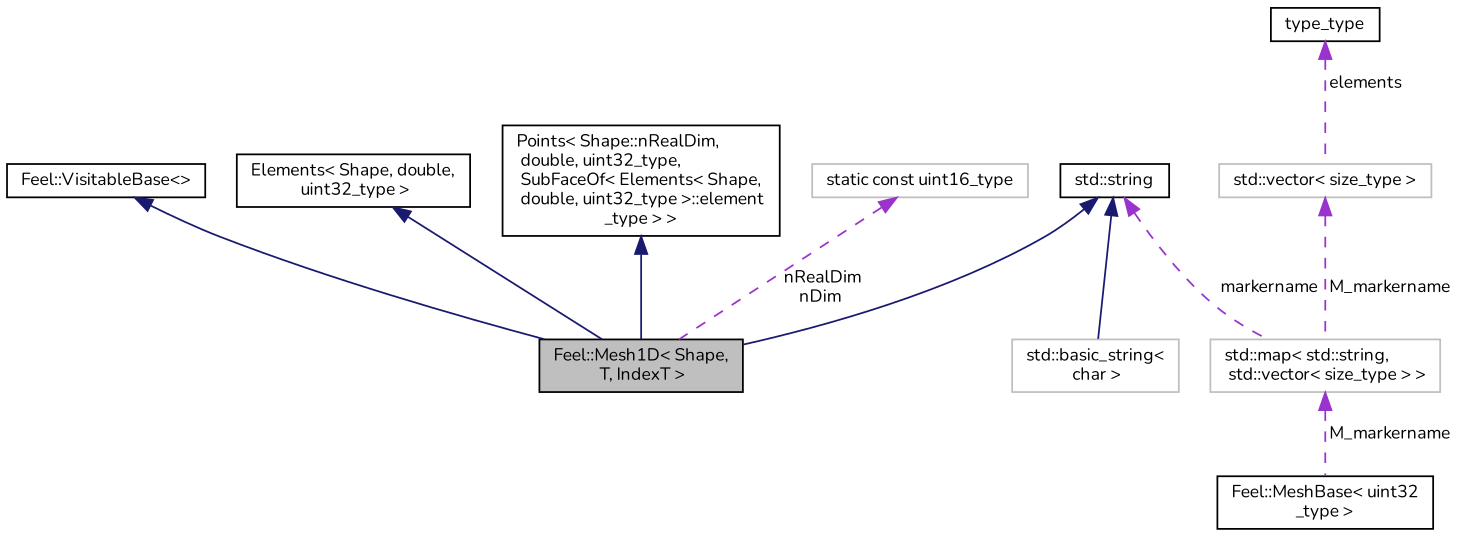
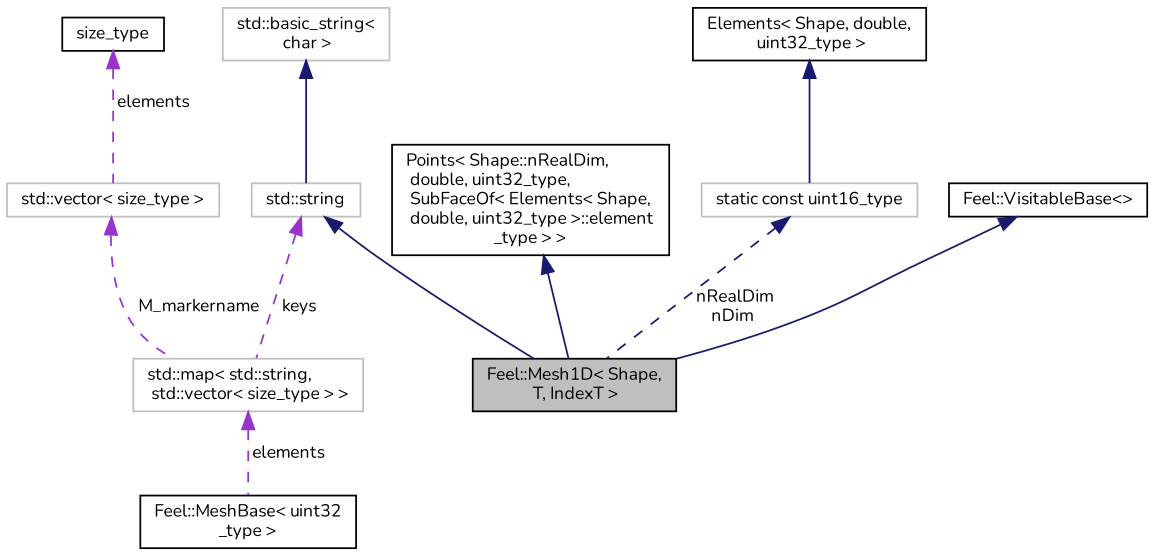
node "type_type": label "type_type" -> "size_type"
node "std::string": color black -> grey75
edge "Feel::Mesh1D< Shape, T, IndexT >" -> "static const uint16_type": color darkorchid3 -> midnightblue
edge "std::basic_string< char >" -> "std::string": reversed
edge "Feel::Mesh1D< Shape, T, IndexT >" -> "Elements< Shape, double, uint32_type >": now "static const uint16_type" -> "Elements< Shape, double, uint32_type >"
edge "std::map< std::string, std::vector< size_type > >" -> "std::string": label " markername" -> " keys"
edge "Feel::MeshBase< uint32 _type >" -> "std::map< std::string, std::vector< size_type > >": label " M_markername" -> " elements"
